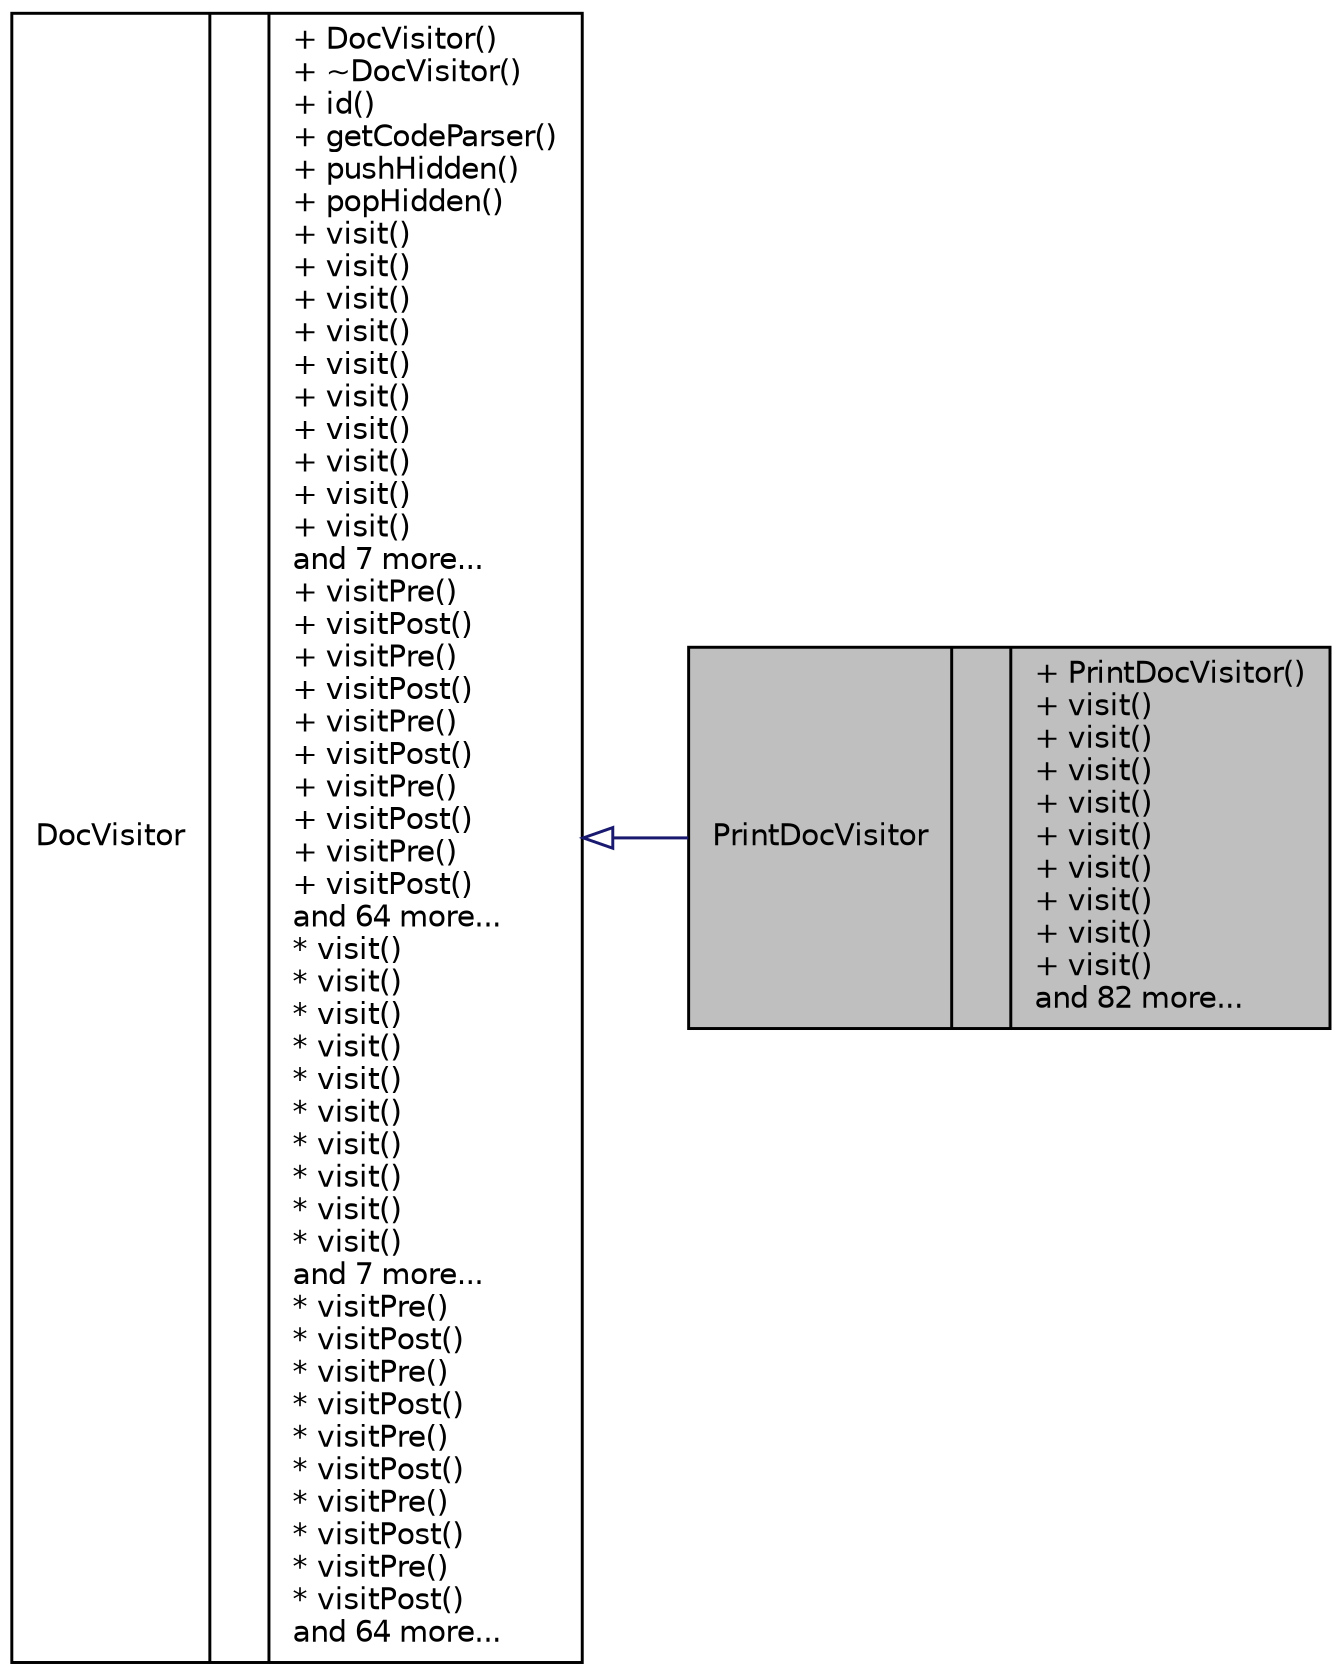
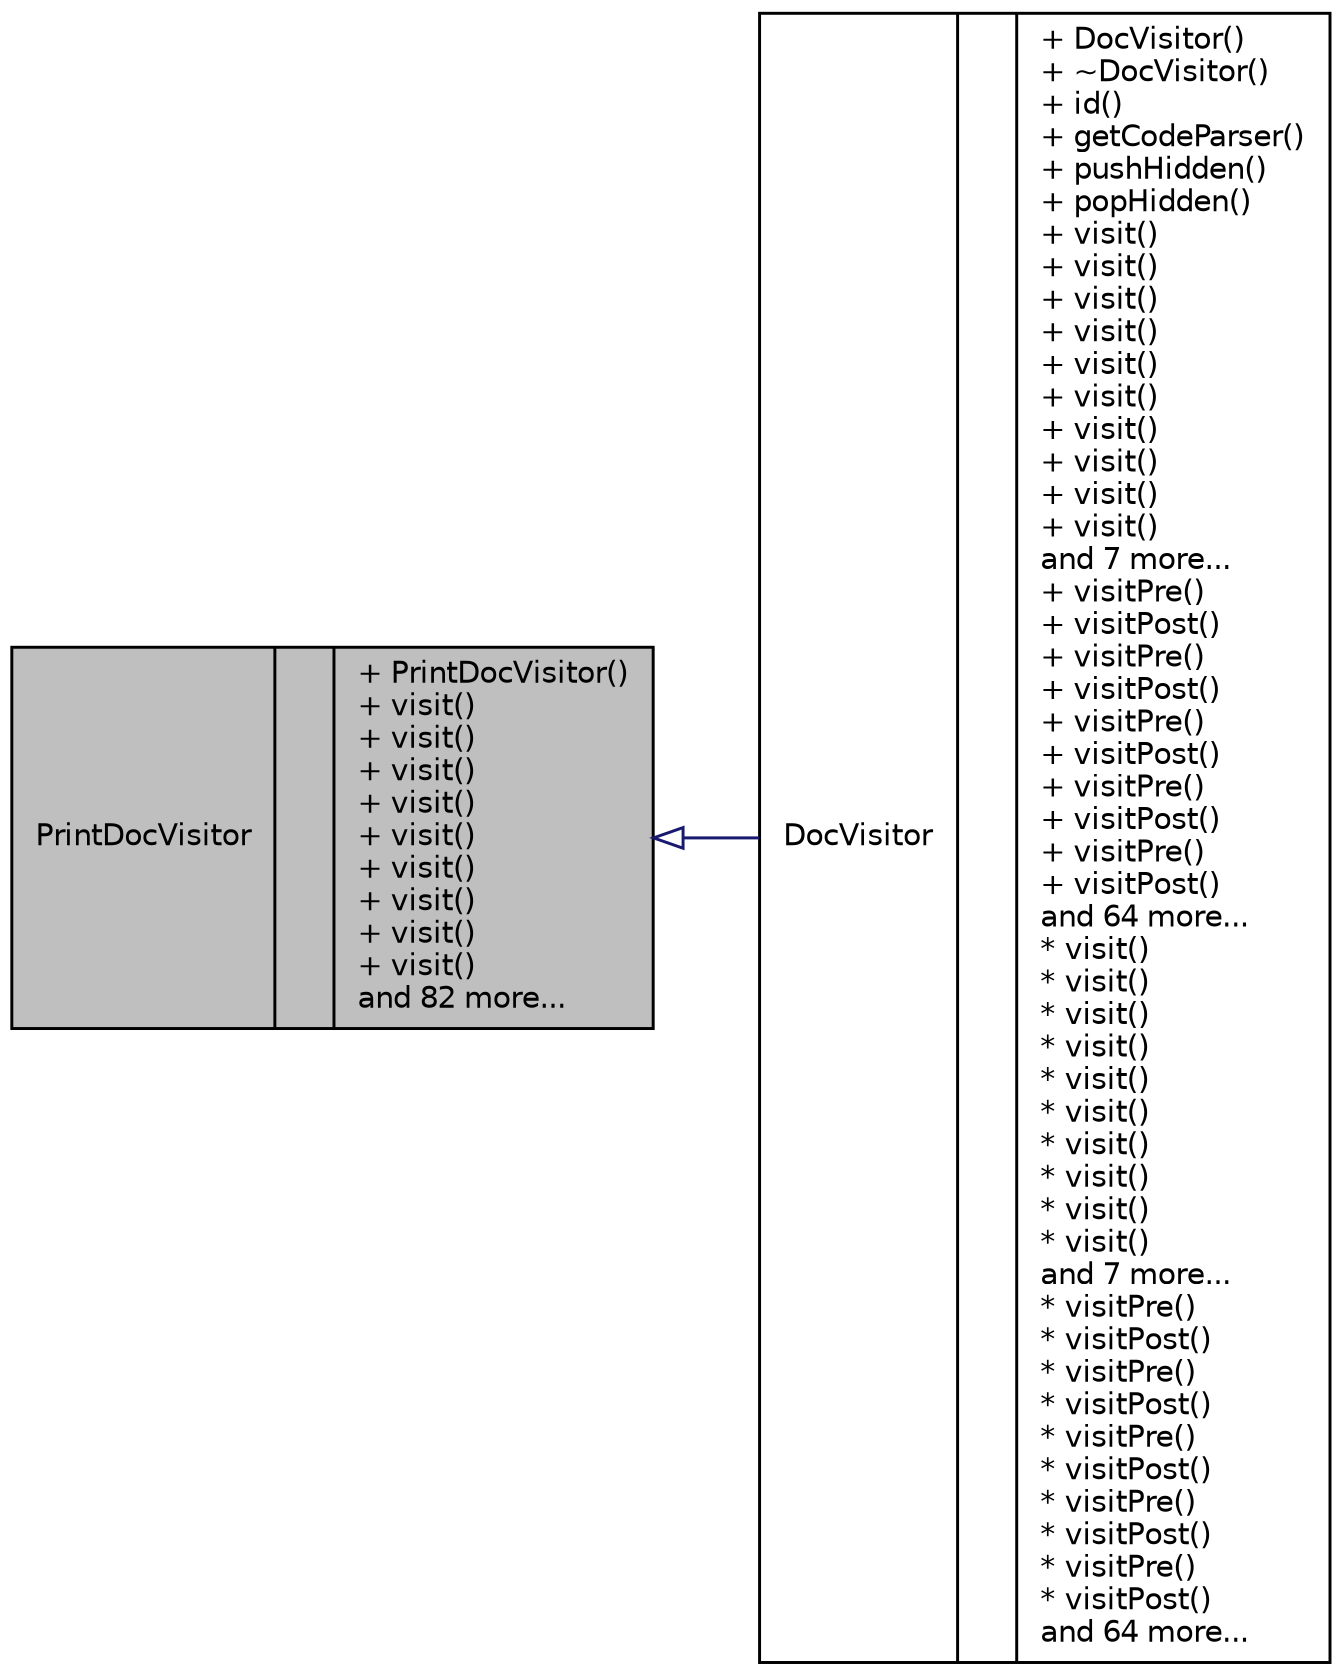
edge "PrintDocVisitor" -> "DocVisitor": reversed
